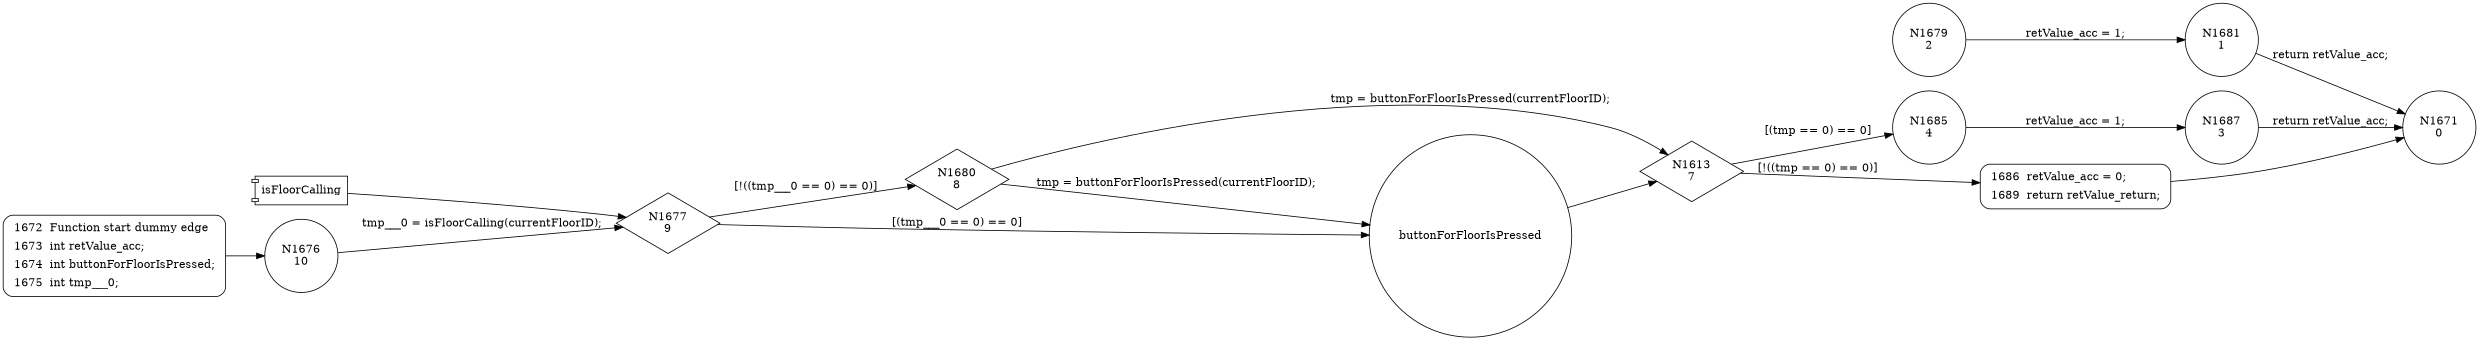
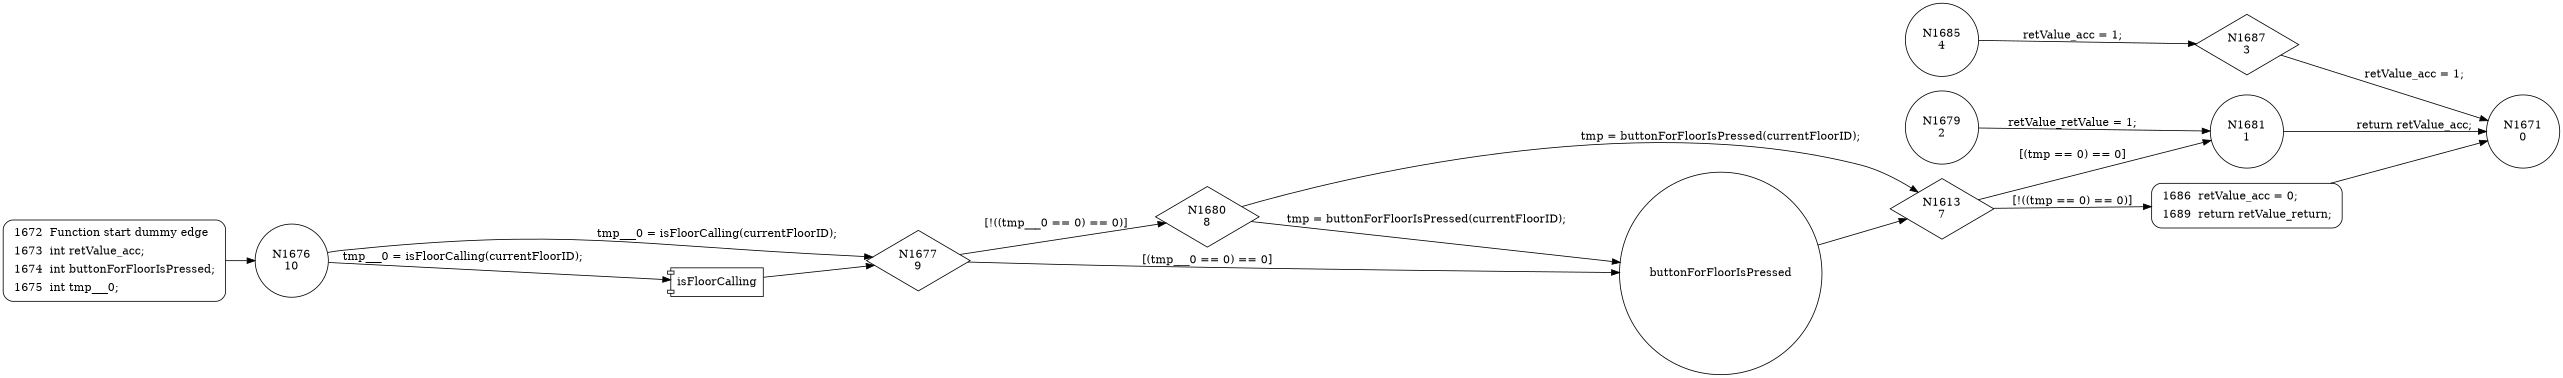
edge "N1679 2" -> "N1681 1": label "retValue_acc = 1;" -> "retValue_retValue = 1;"
edge "N1687 3" -> "N1671 0": label "return retValue_acc;" -> "retValue_acc = 1;"
node "N1687 3": shape circle -> diamond
edge "N1613 7" -> "N1685 4": now "N1613 7" -> "N1681 1"
edge "N1676 10" -> "isFloorCalling": added, label "tmp___0 = isFloorCalling(currentFloorID);"
